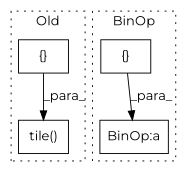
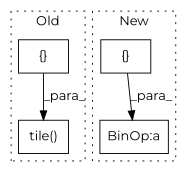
cluster "BinOp": label "BinOp" -> "New"
